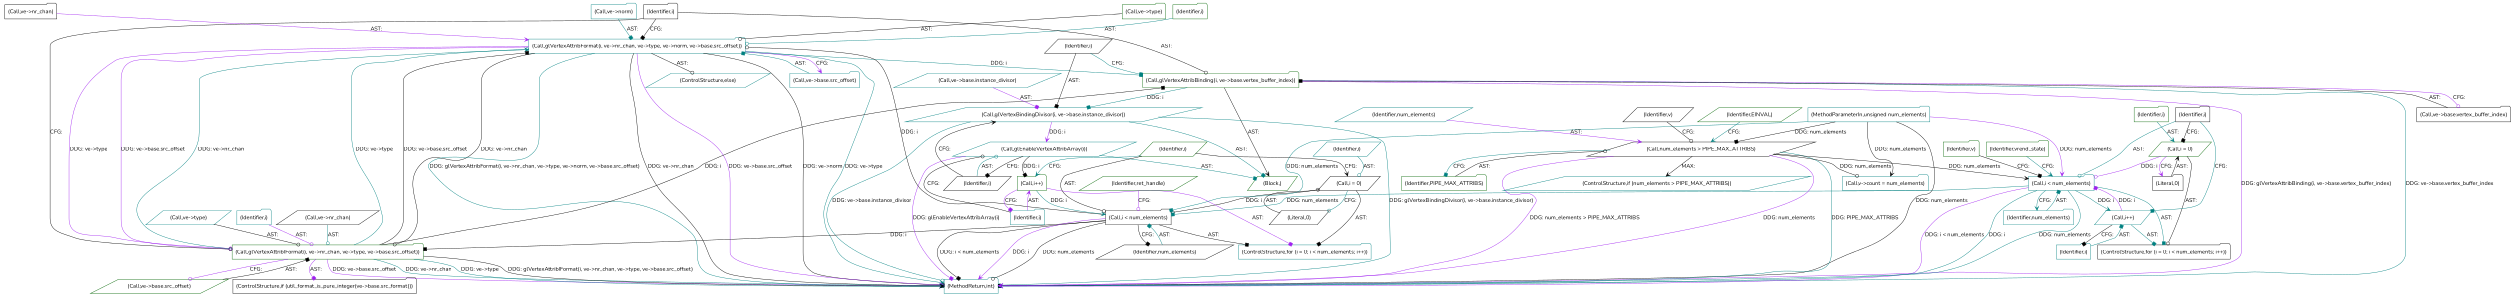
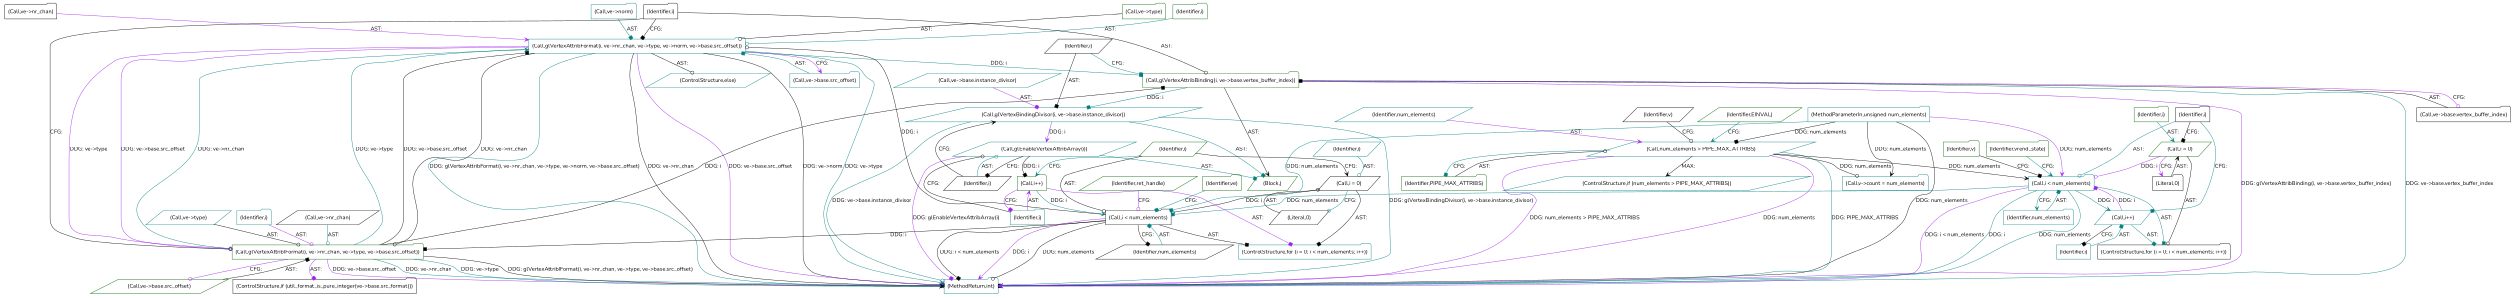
node "(Call,num_elements > PIPE_MAX_ATTRIBS)": color black -> teal
node "(Identifier,ve)": added
